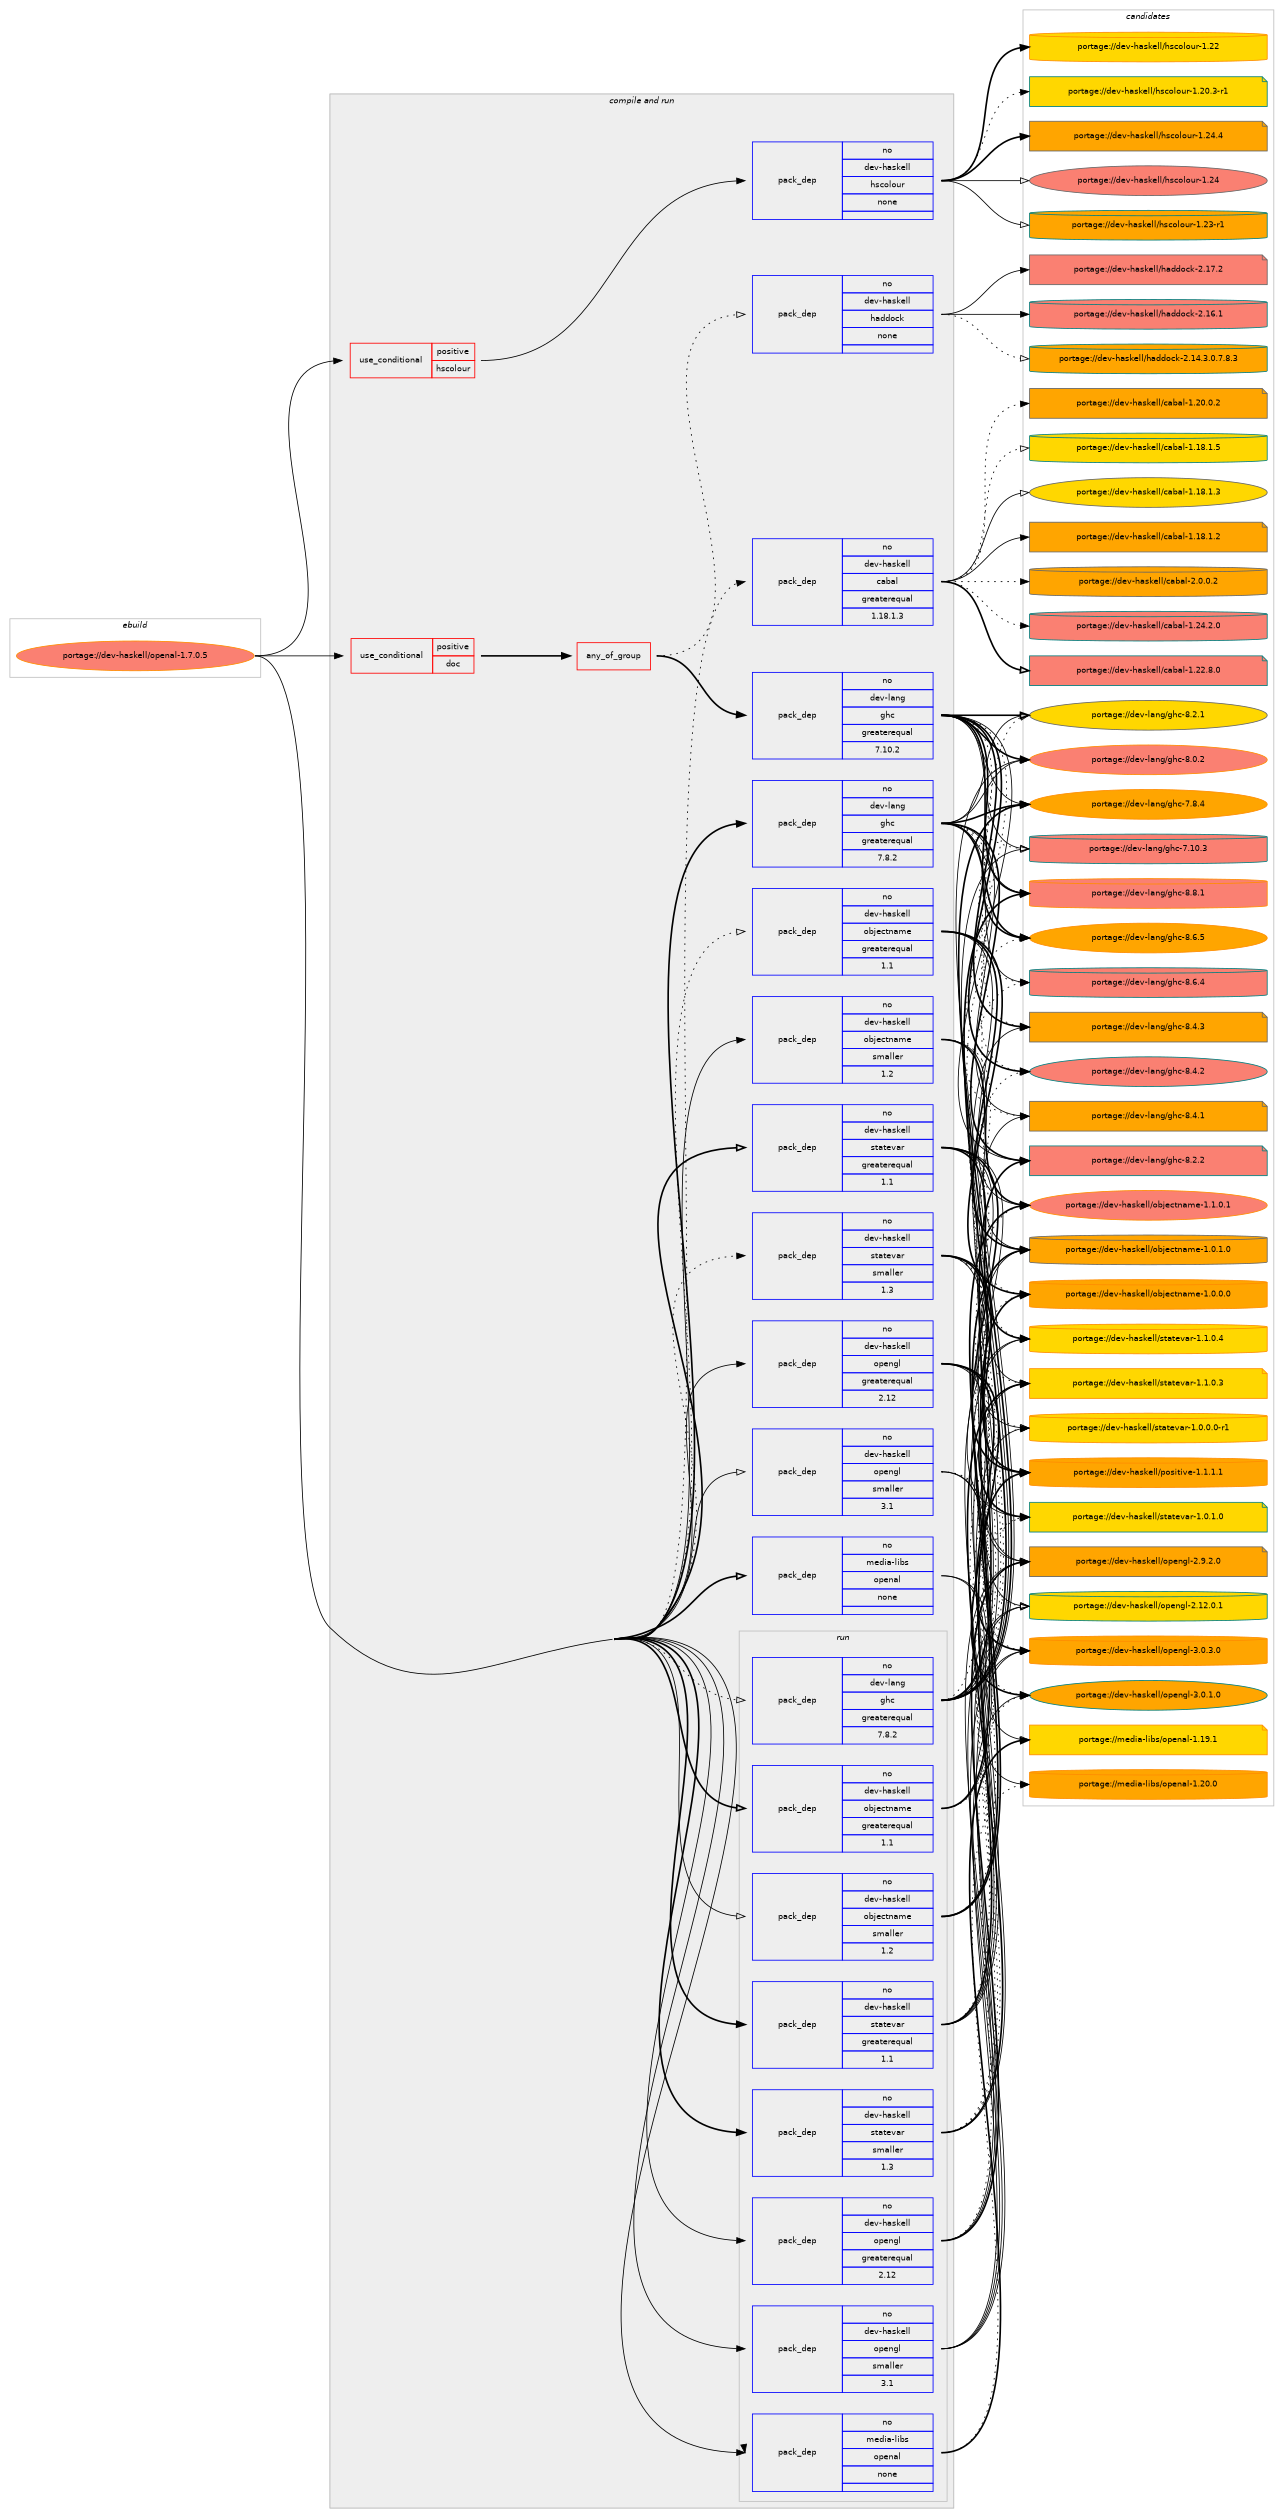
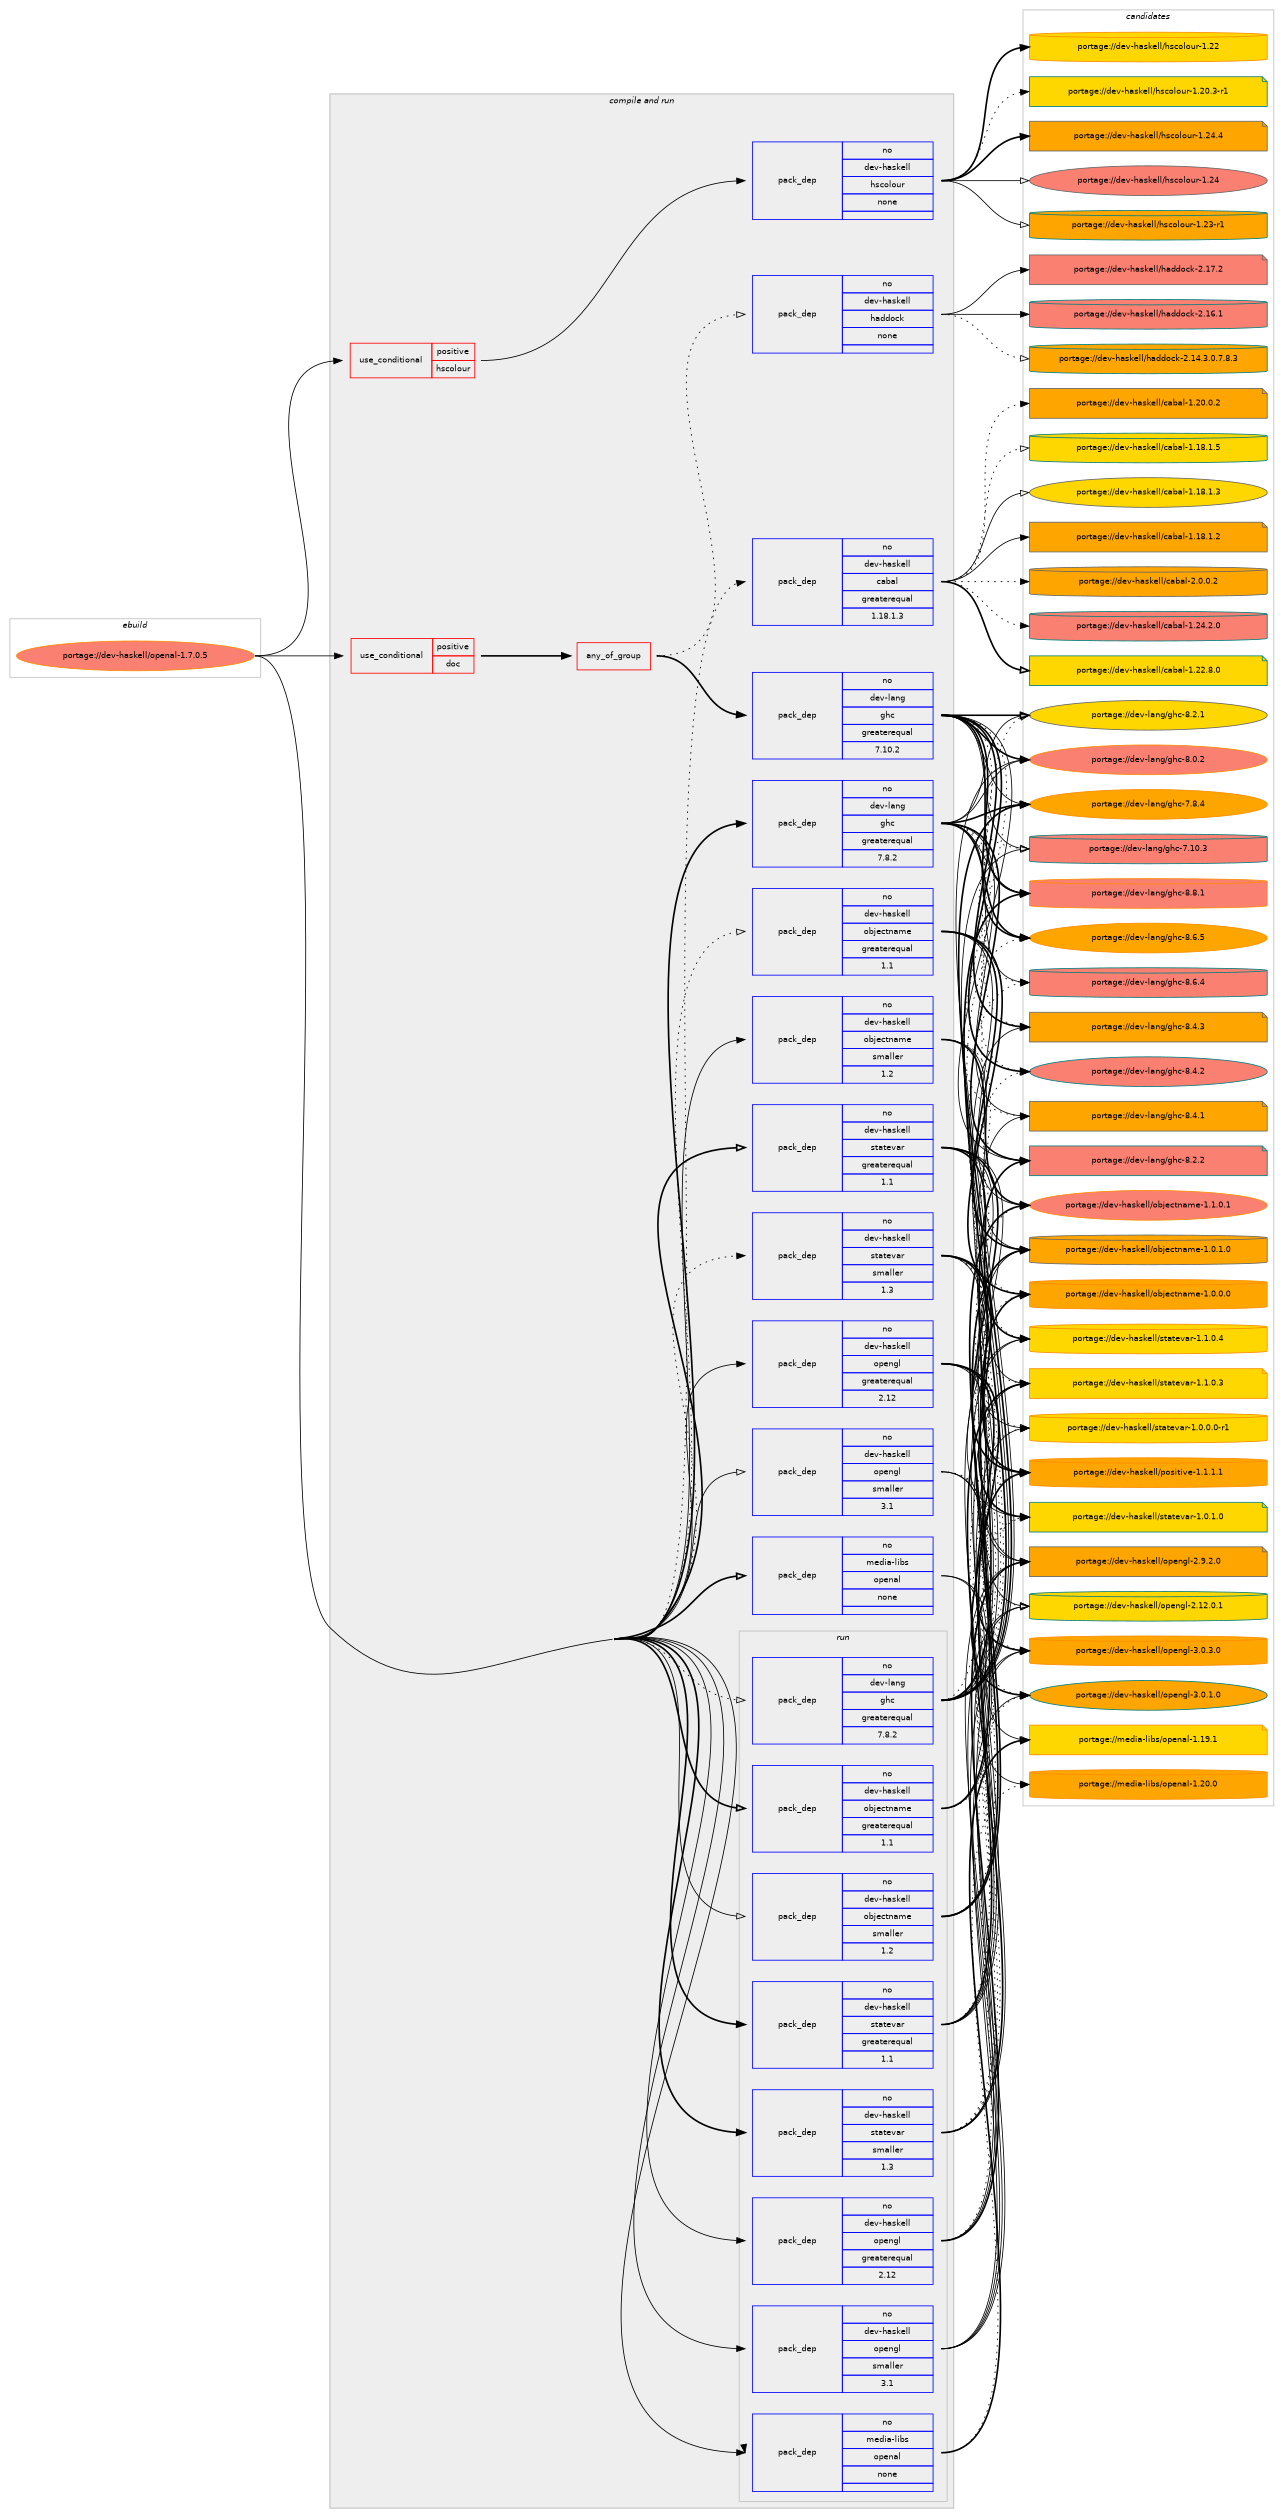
node "portage://dev-haskell/cabal-1.22.8.0": fillcolor salmon -> gold
